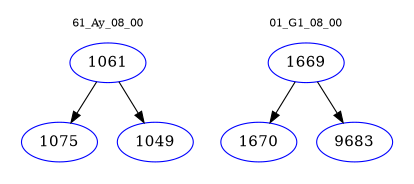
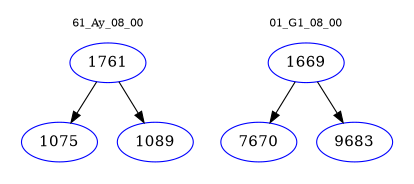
node "1061": label "1061" -> "1761"
node "1049": label "1049" -> "1089"
node "1670": label "1670" -> "7670"
